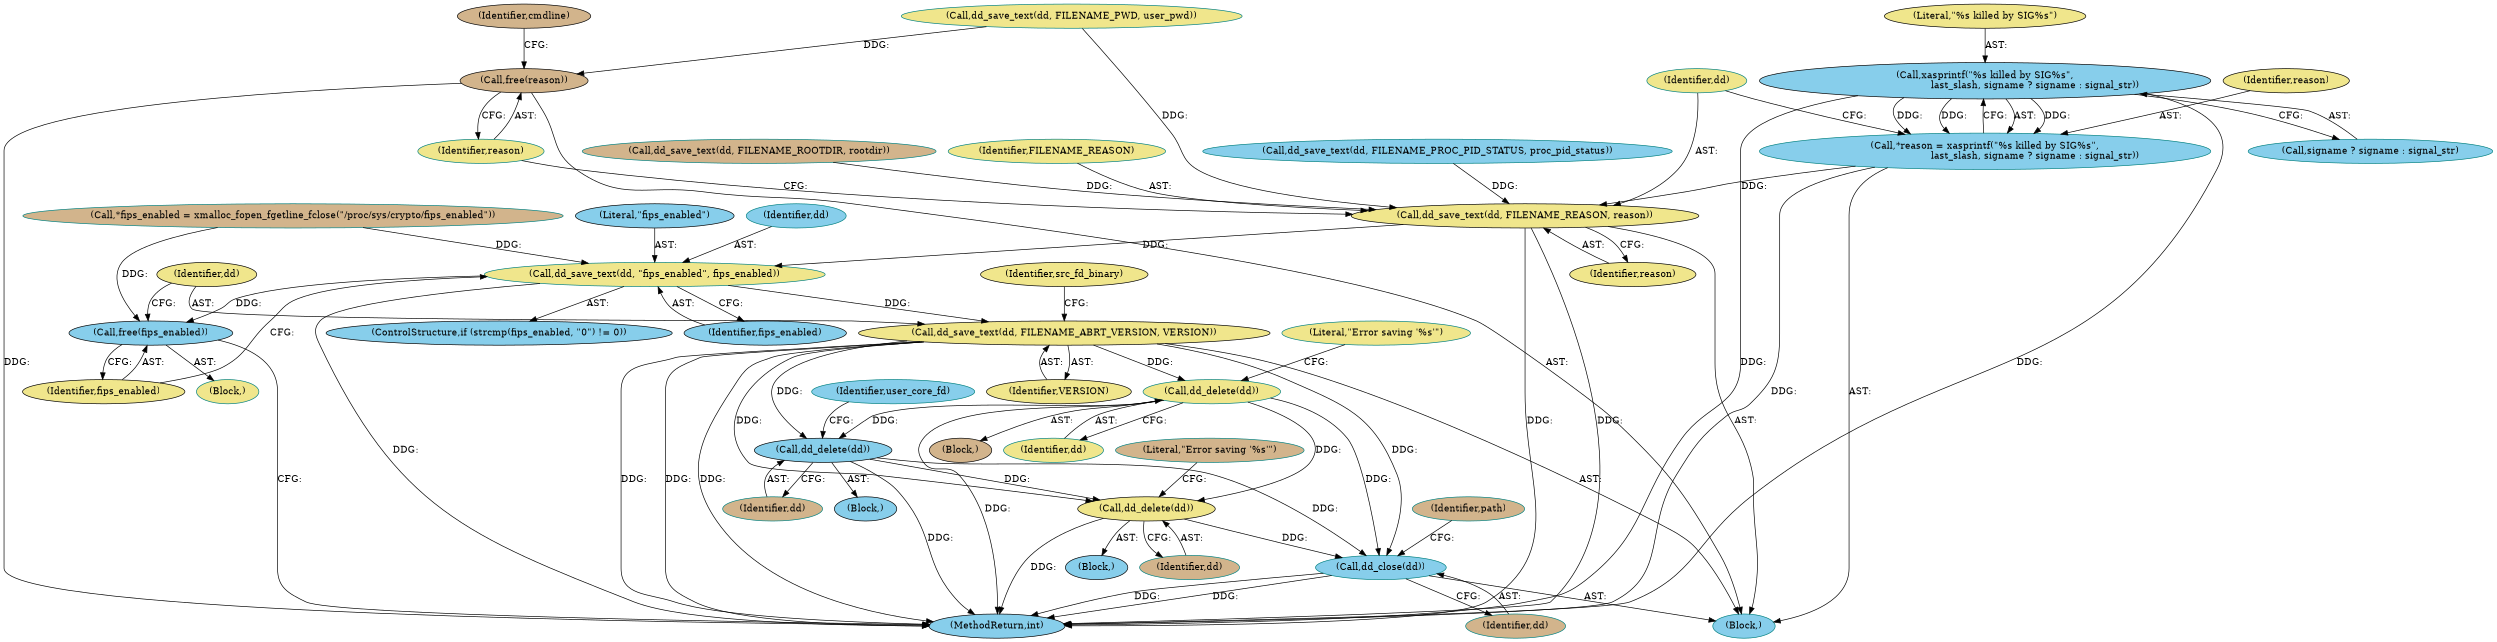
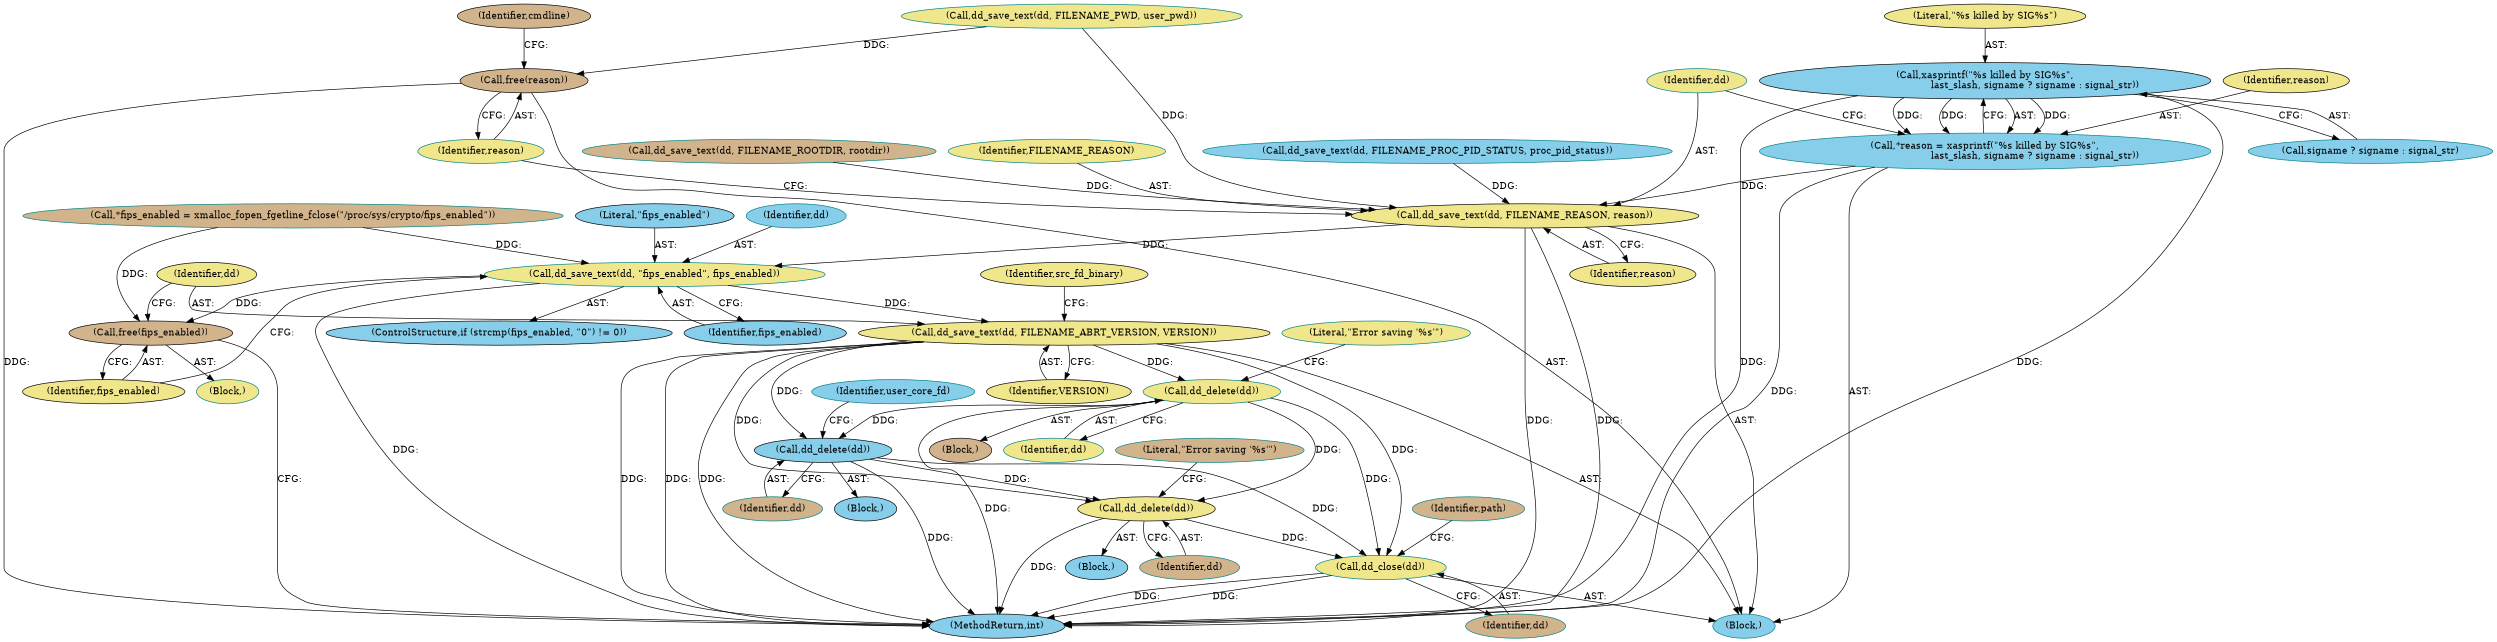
node "(Call,free(fips_enabled))": fillcolor skyblue -> tan
edge "(Call,dd_save_text(dd, FILENAME_ABRT_VERSION, VERSION))" -> "(Identifier,VERSION)": label "AST: " -> "CFG: "
node "(Call,dd_close(dd))": fillcolor skyblue -> khaki
